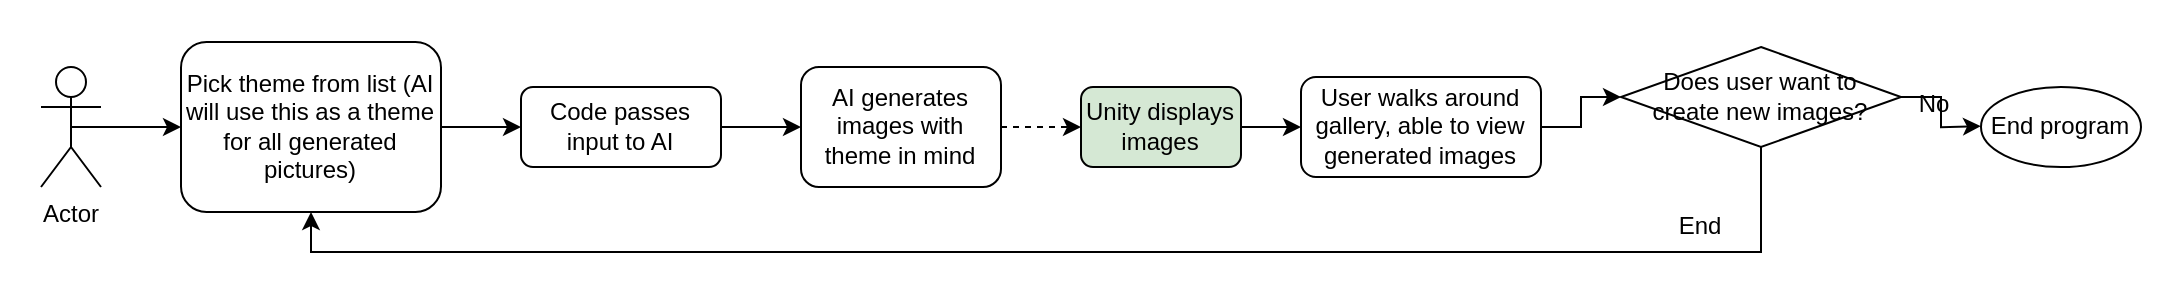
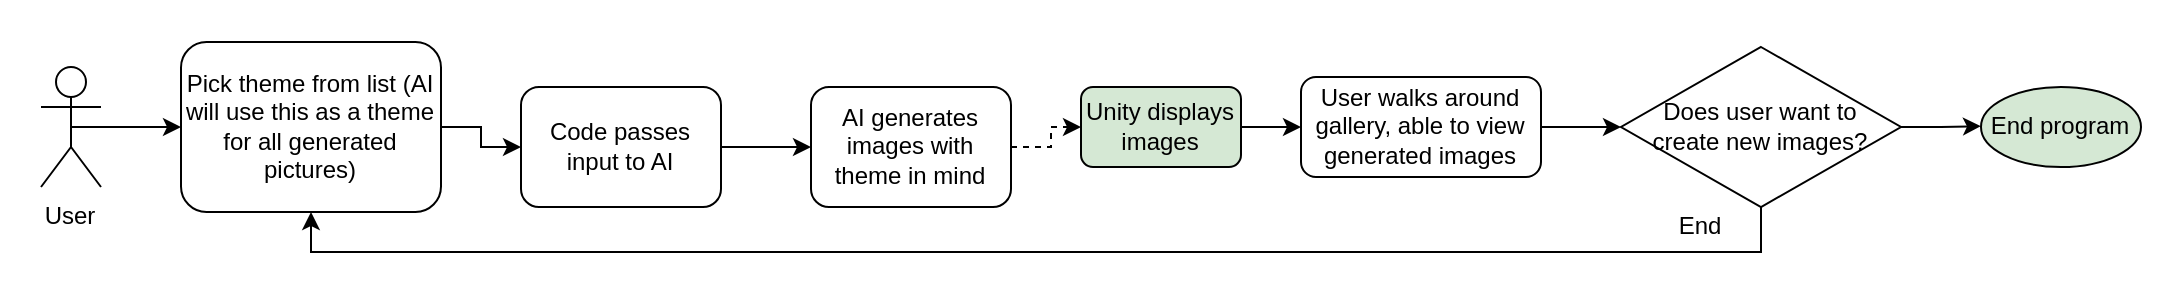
node "Does user want to create new images?": size 280x100 -> 280x160
node "No": removed
node "Code passes input to AI": size 200x80 -> 200x120
node "AI generates images with theme in mind": moved (901, 127) -> (911, 147)
node "End program": fillcolor #ffffff -> #d5e8d4
node "User": added
